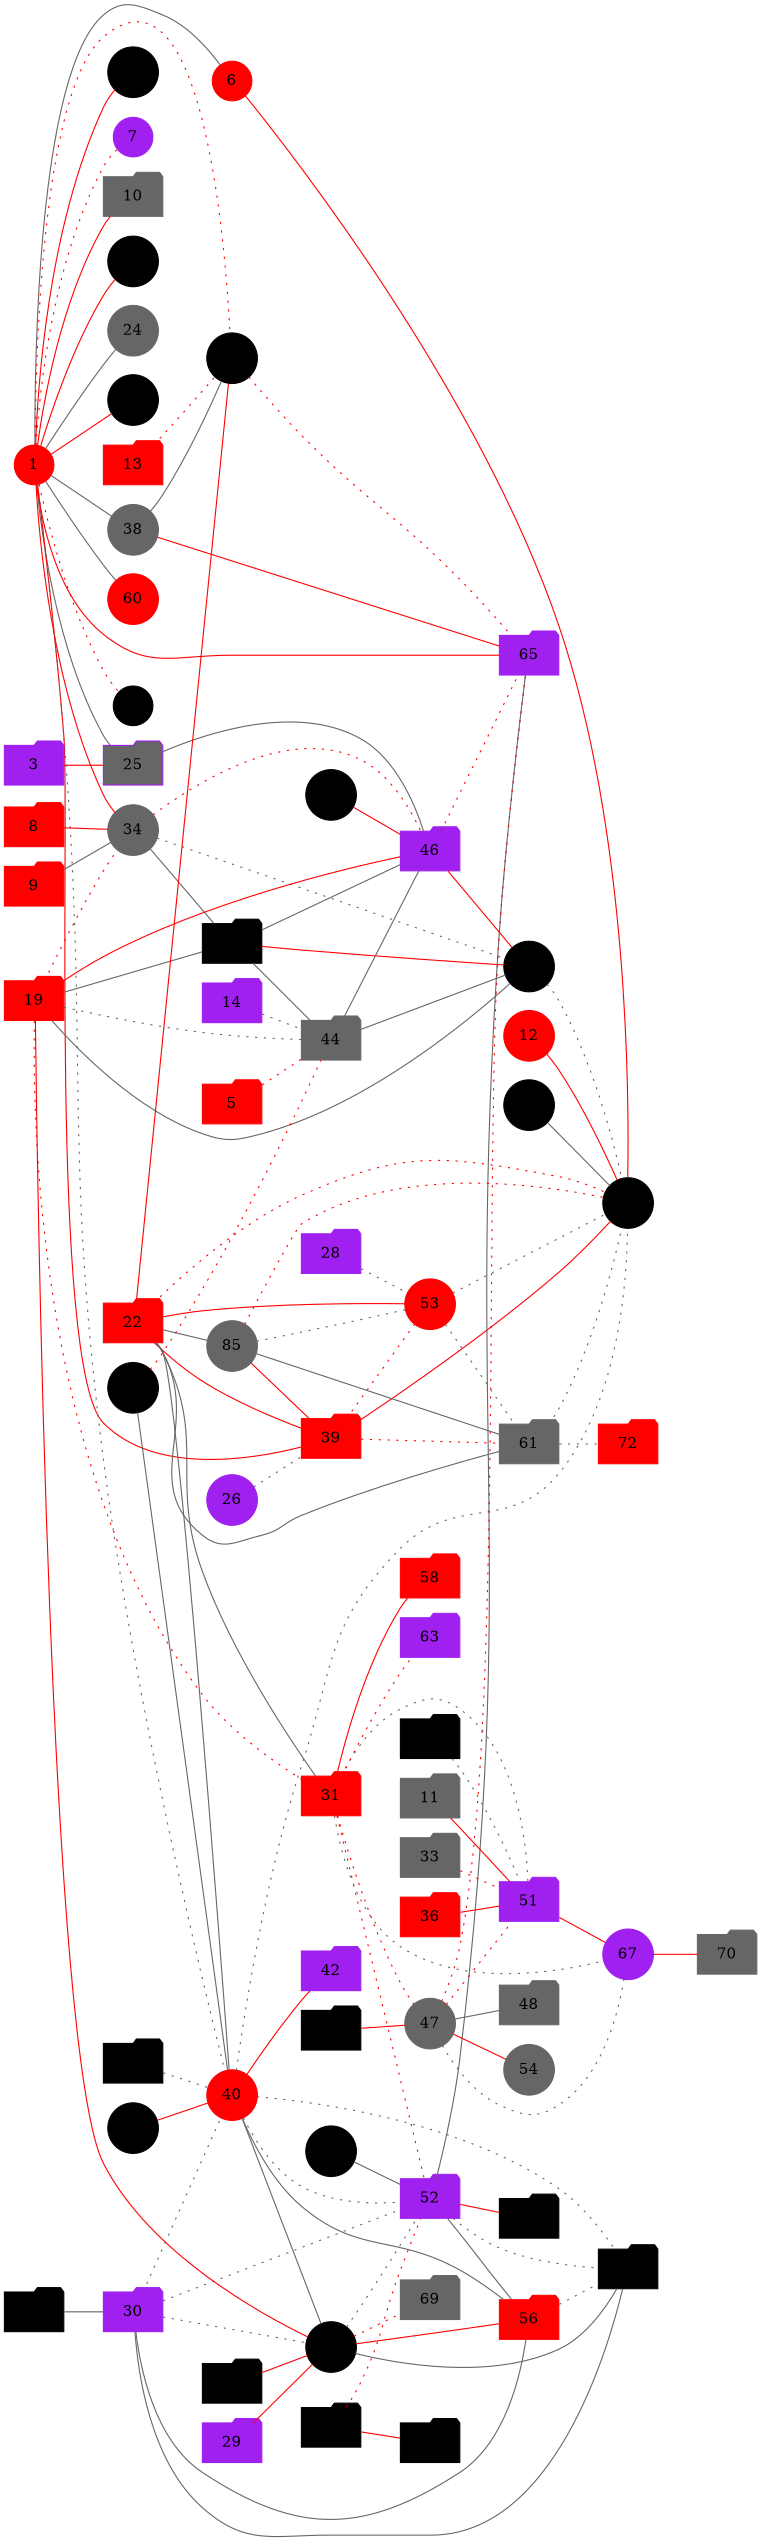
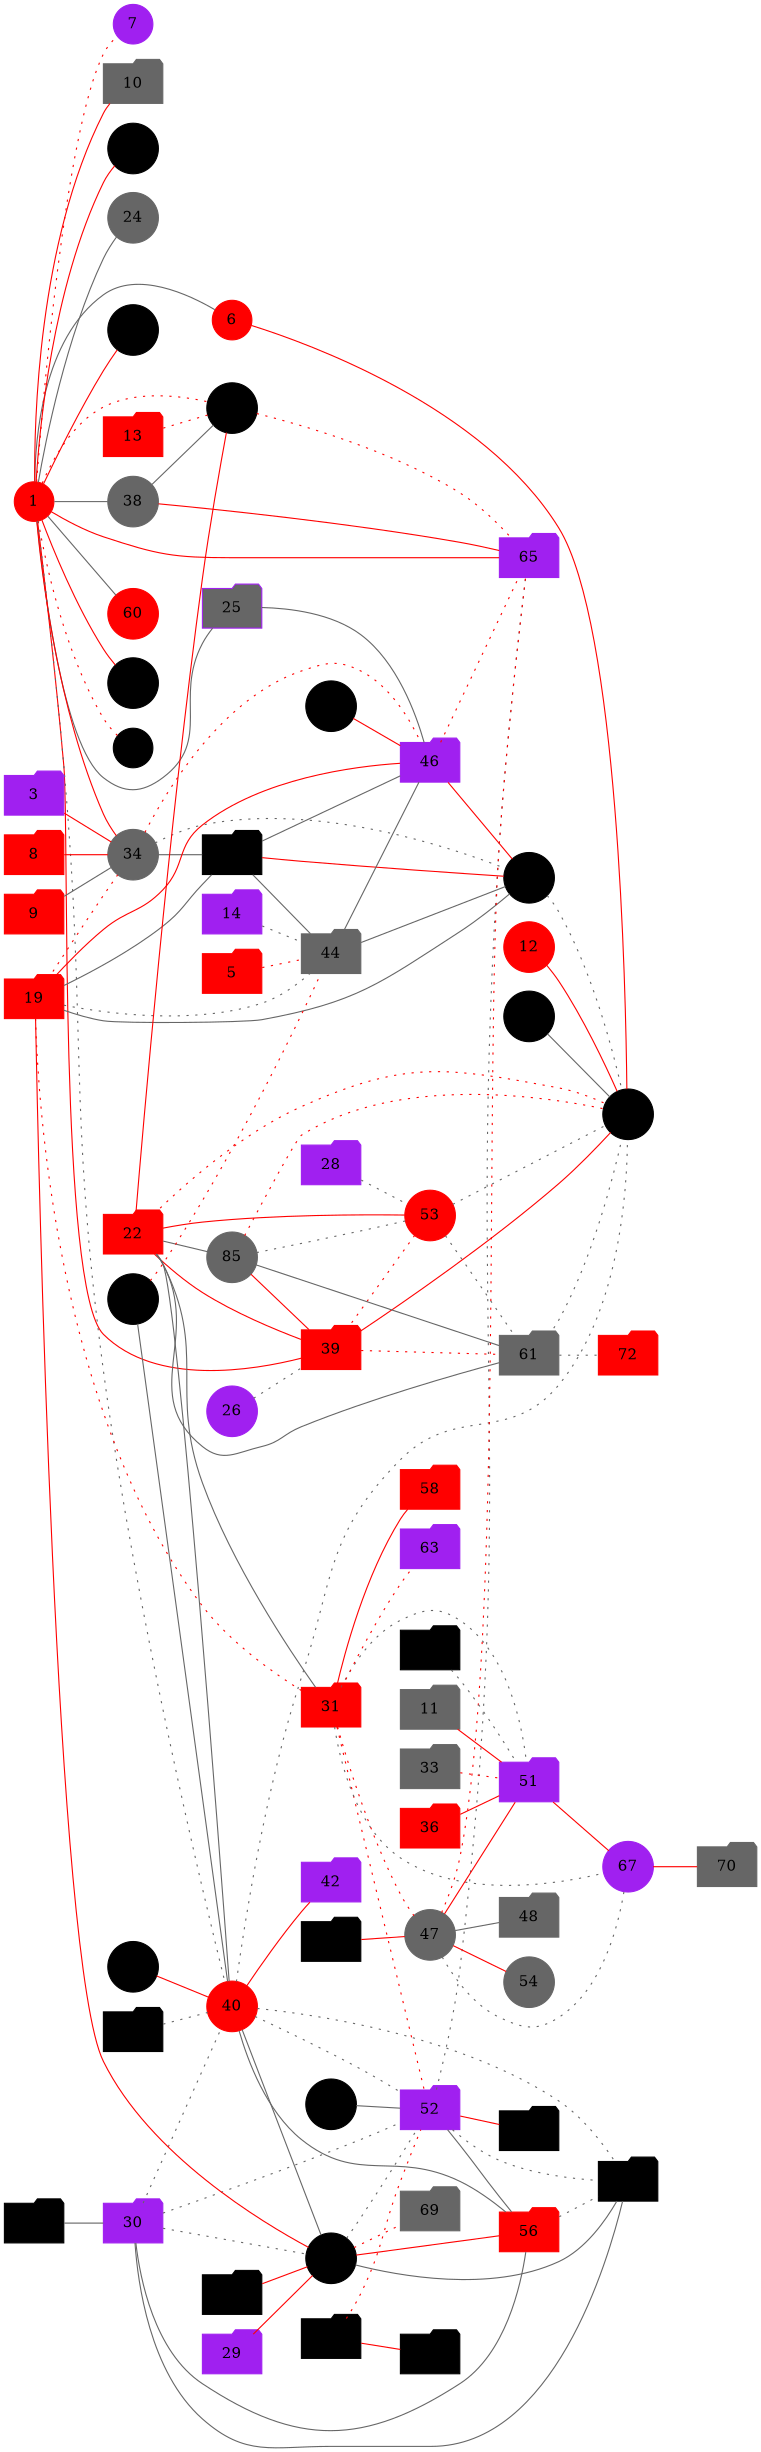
edge "3" -- "25": now "3" -- "34"
edge "65" -- "52": style solid -> dotted
edge "51" -- "47": style dotted -> solid
